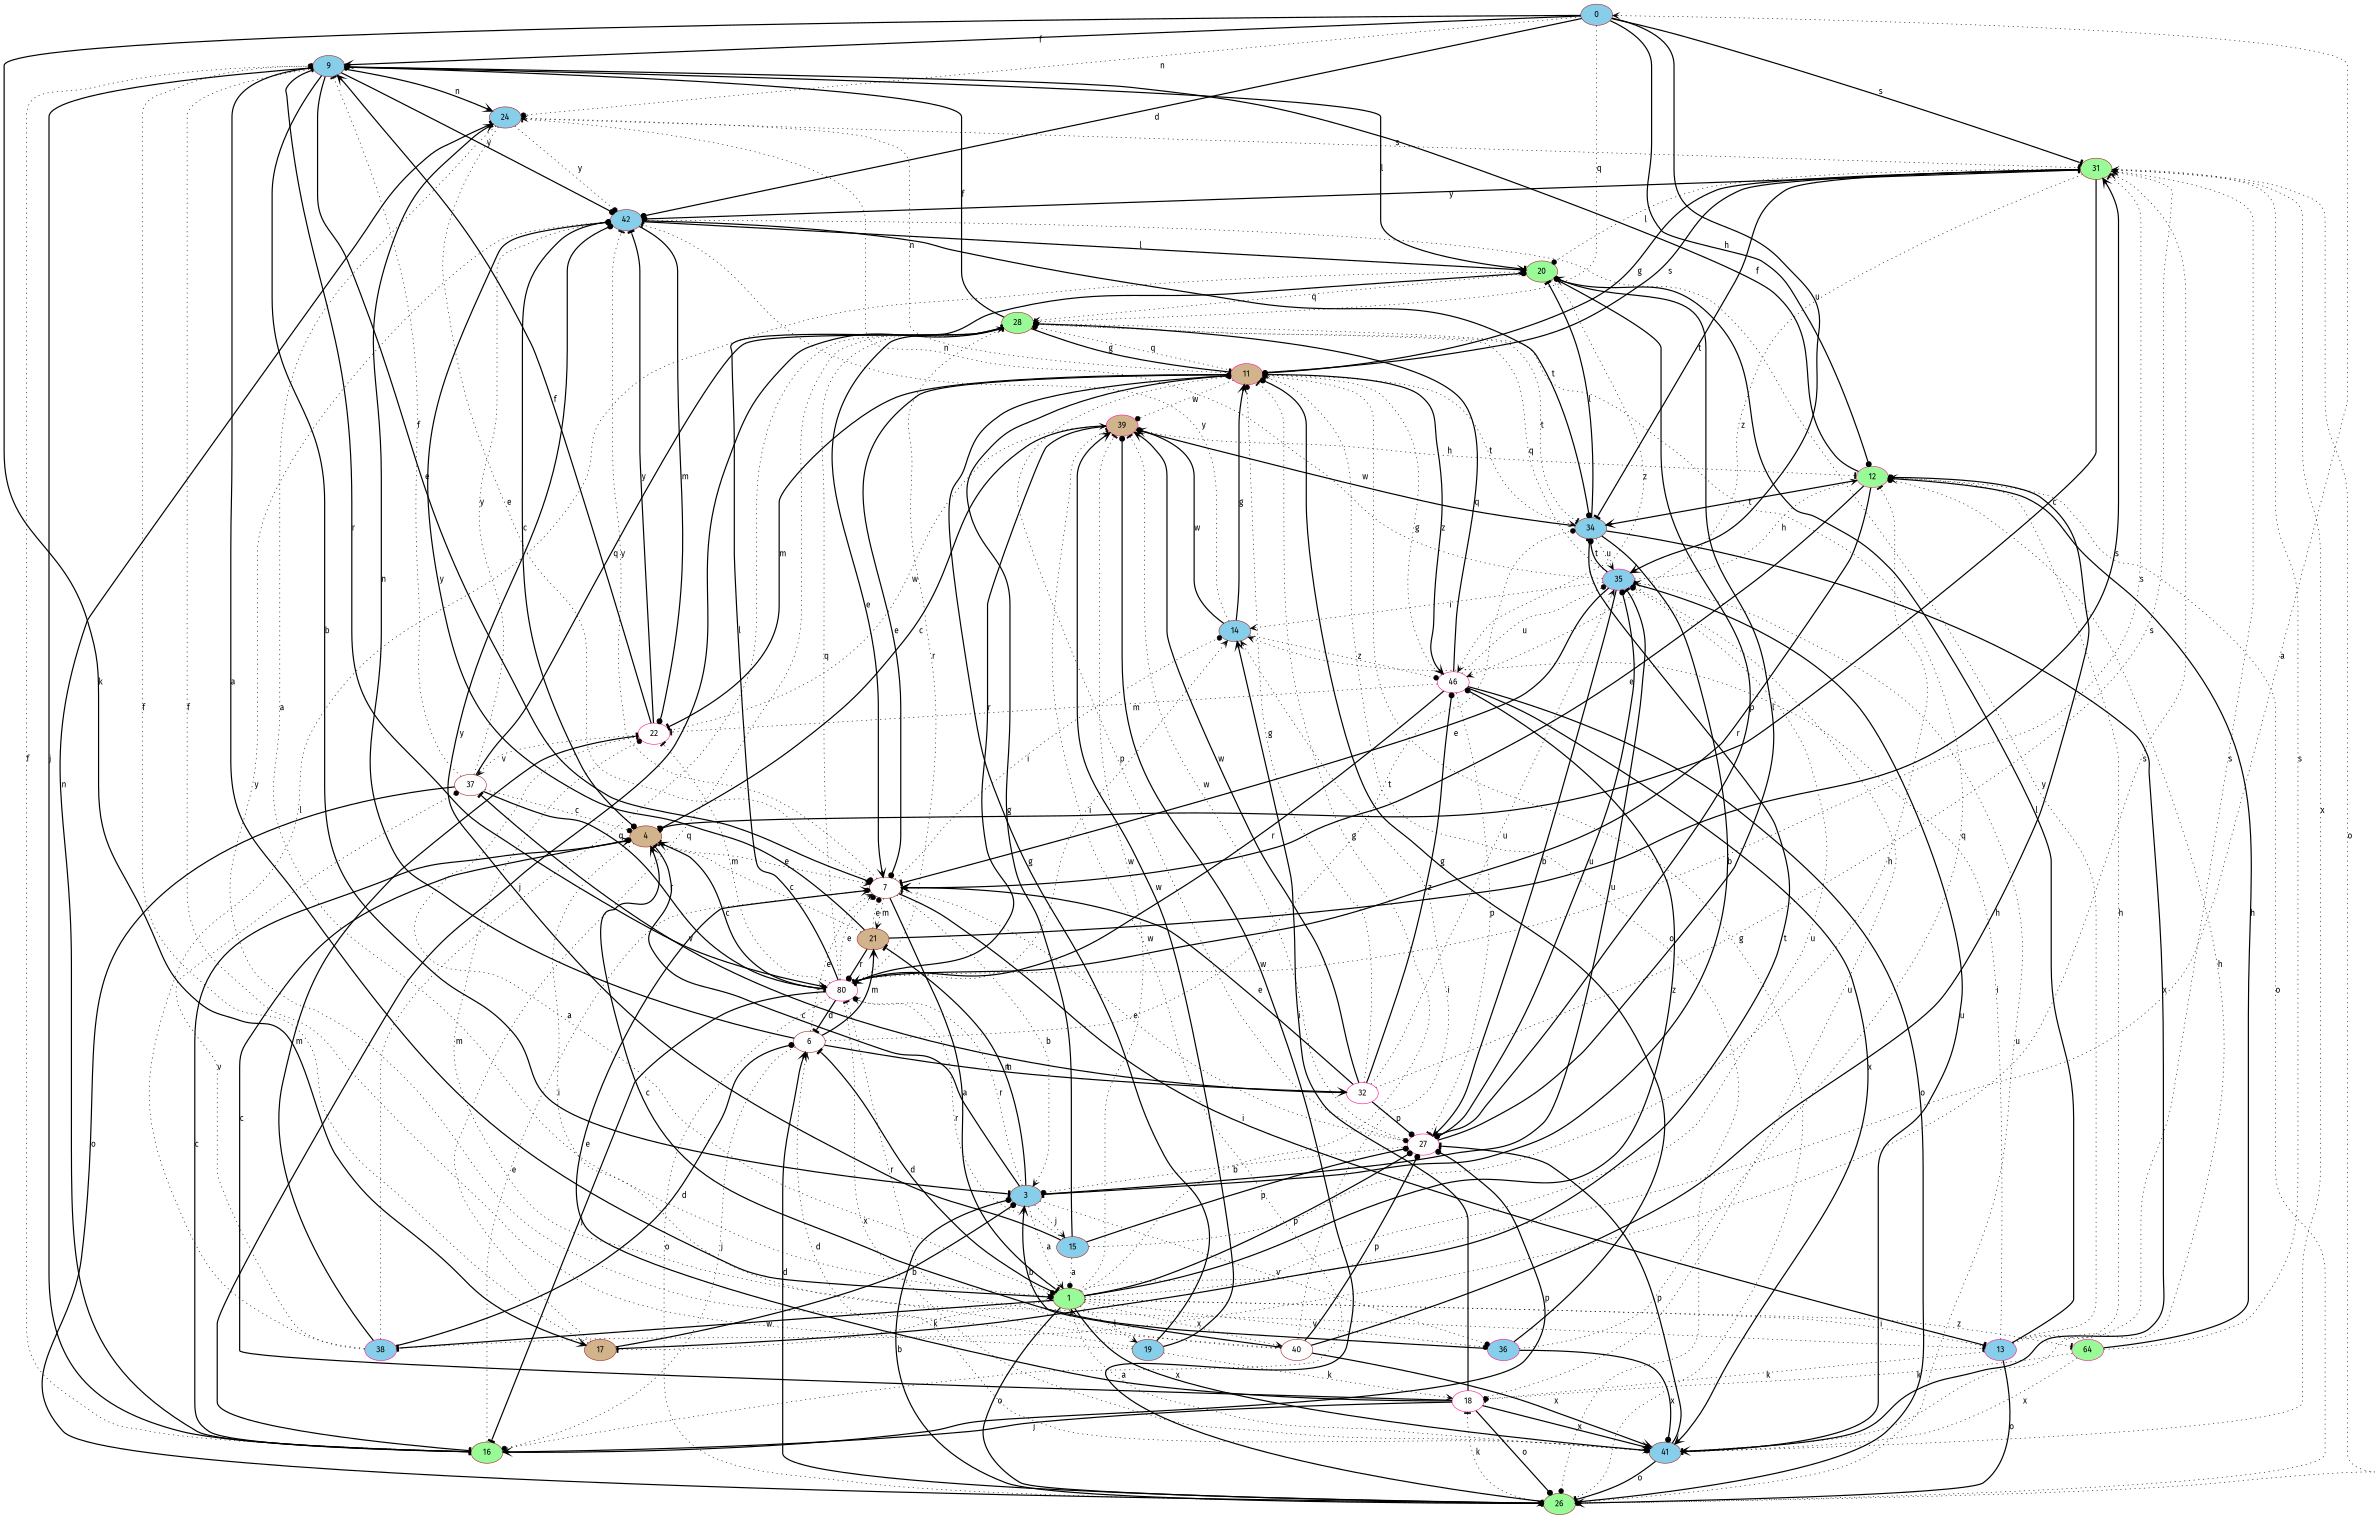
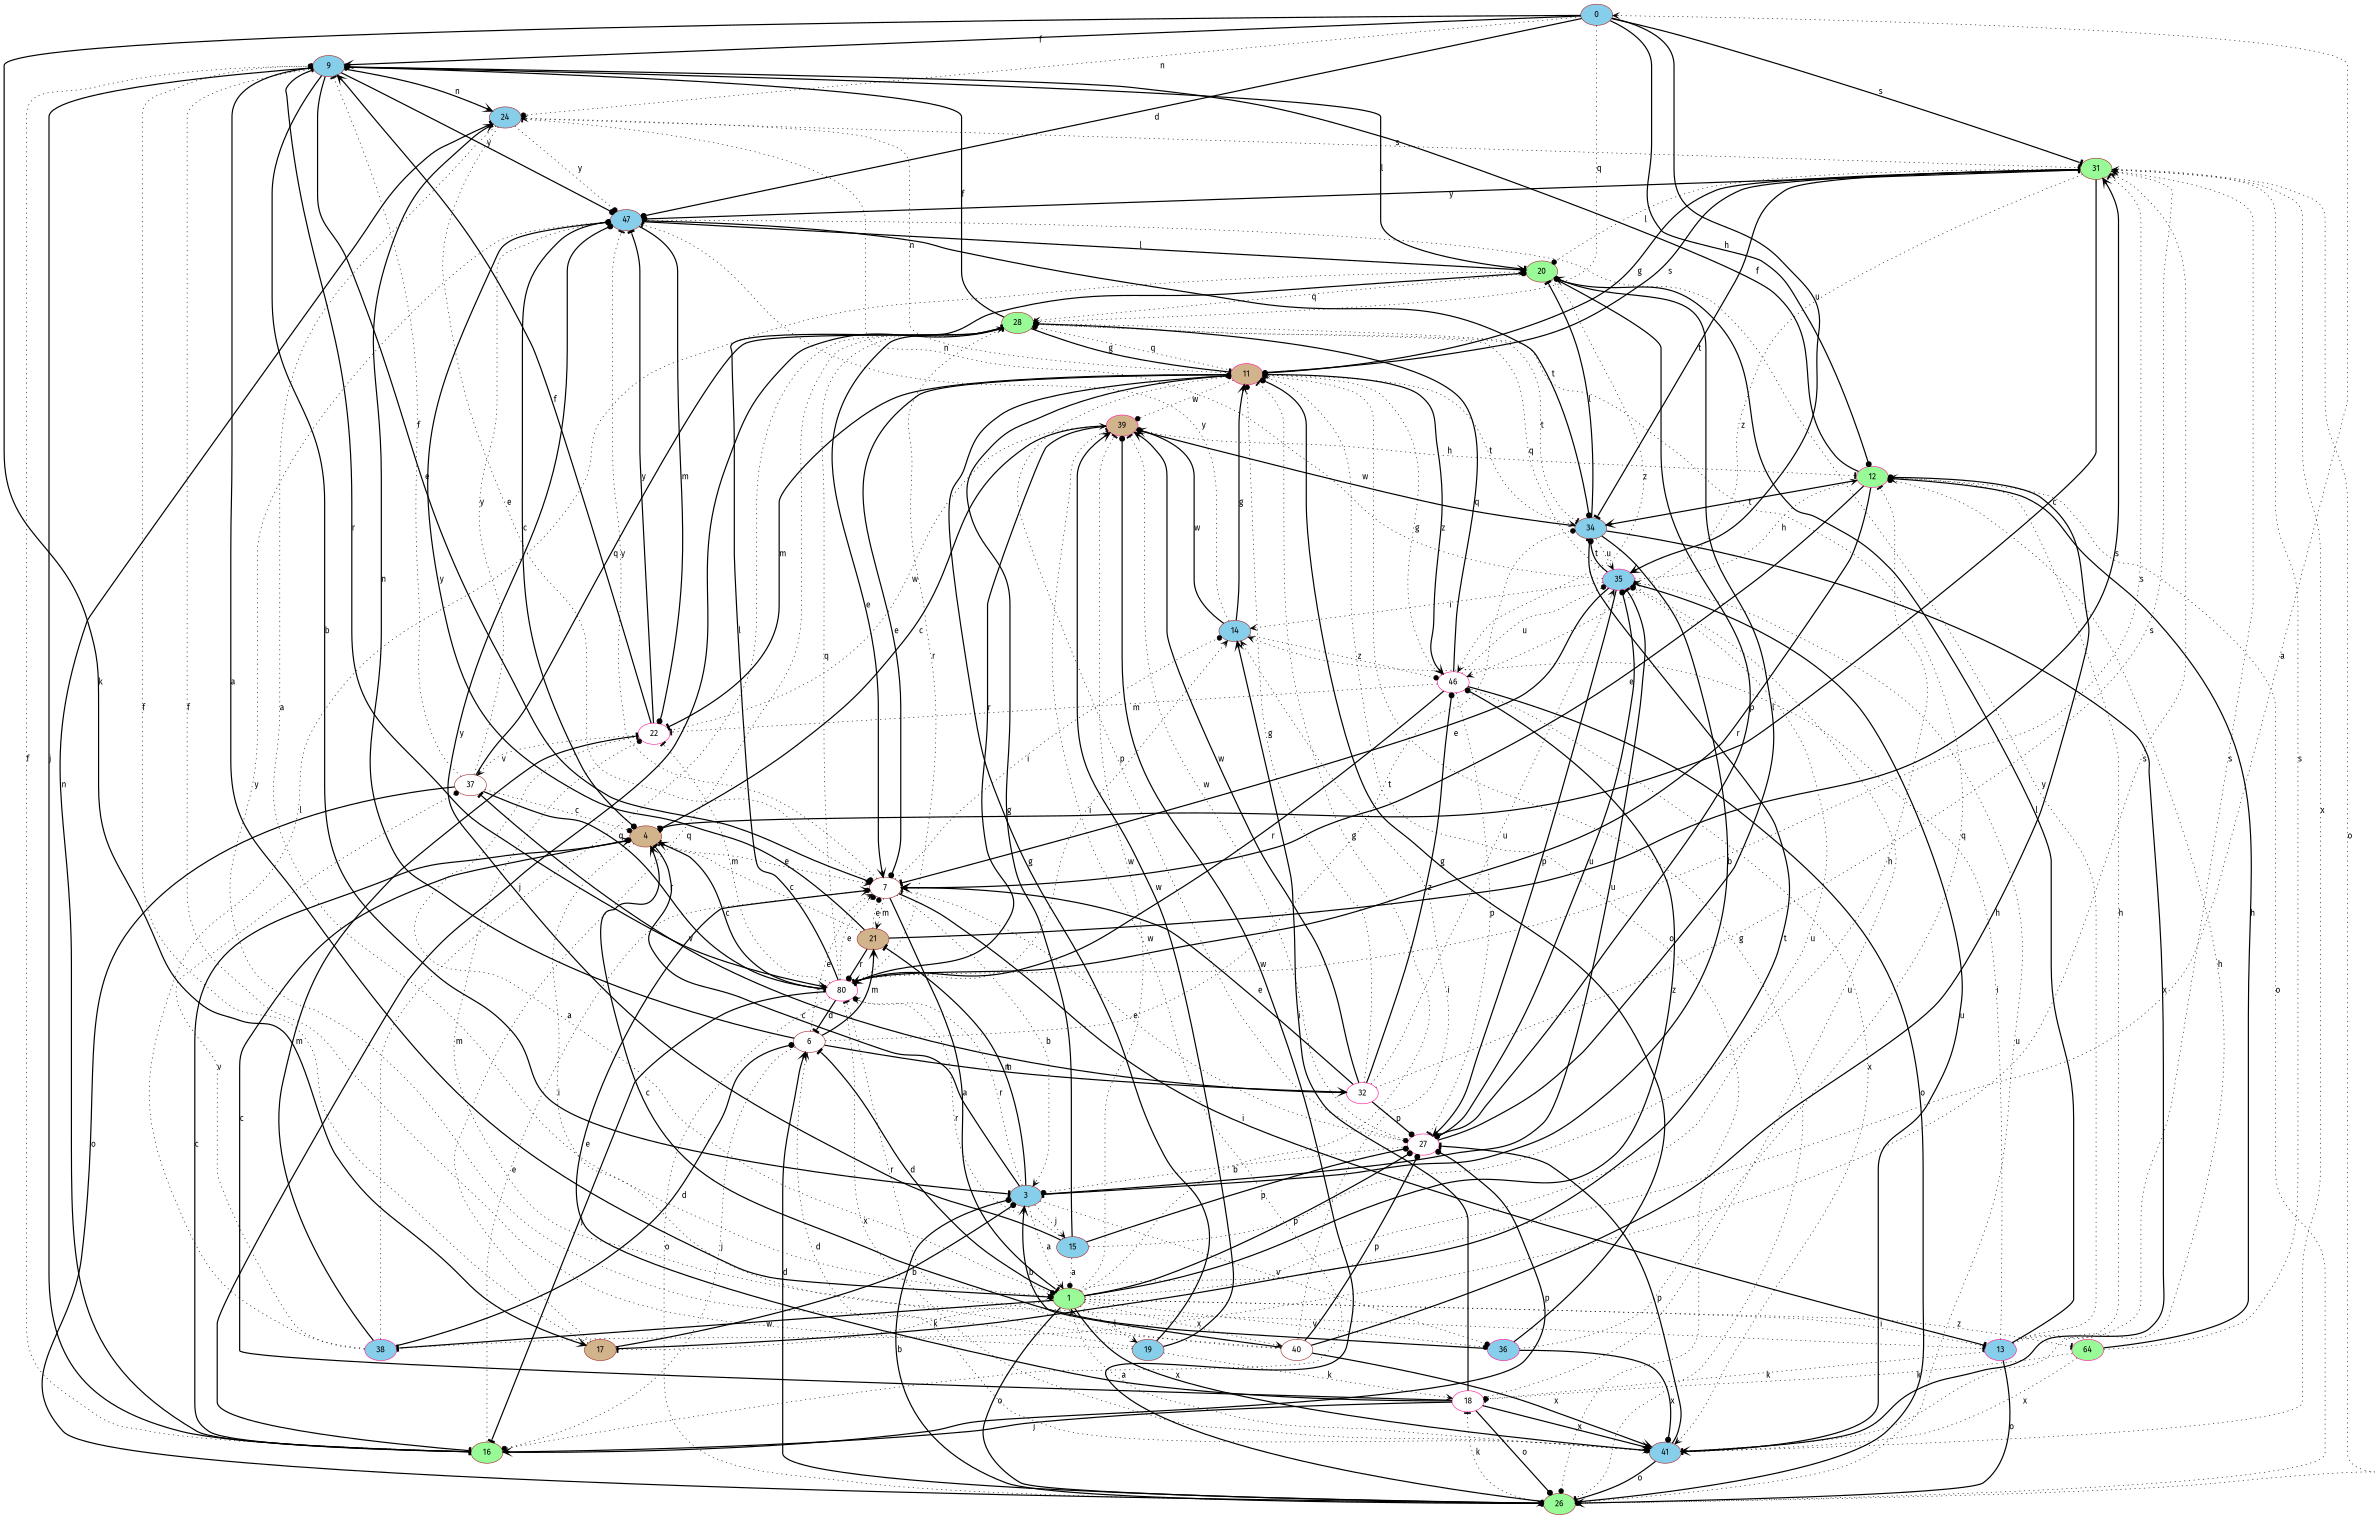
node "42": label "42" -> "47"
edge "35" -> "27": label "b" -> "p"
edge "46" -> "41": style bold -> dotted
